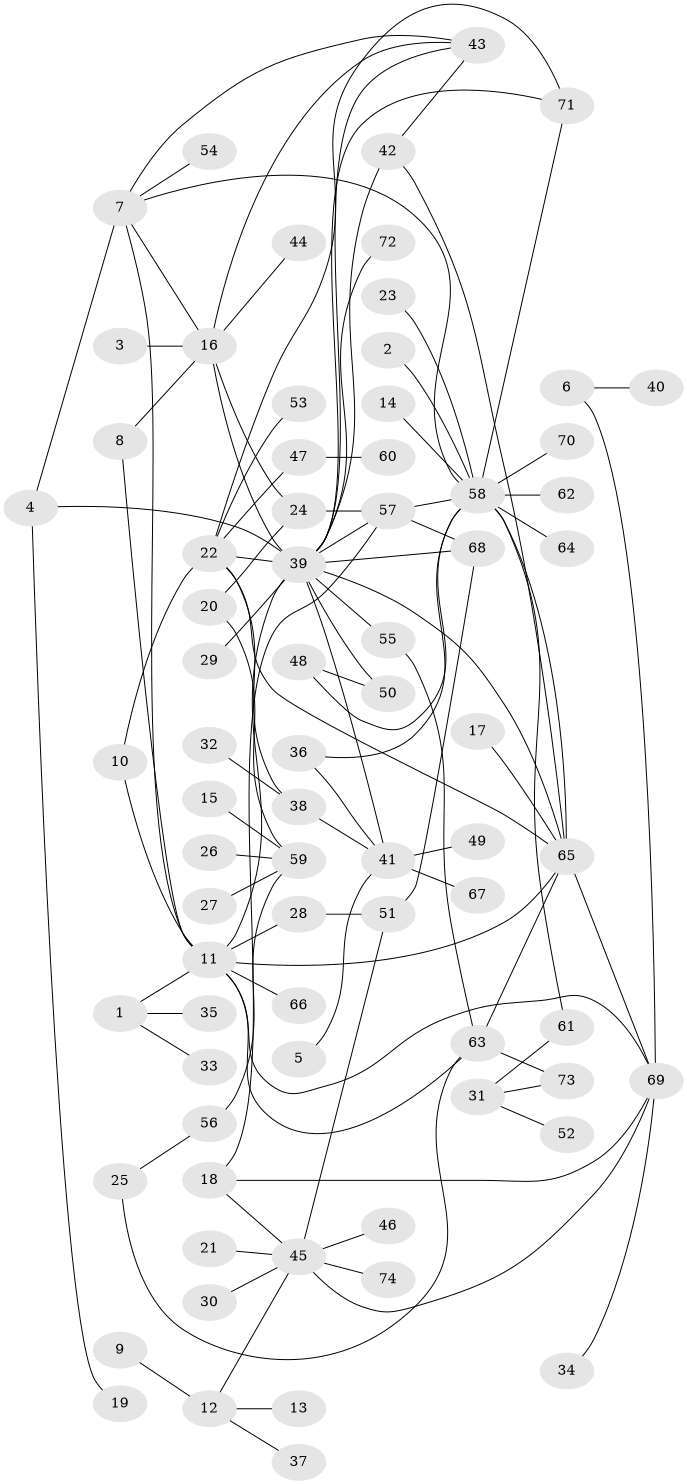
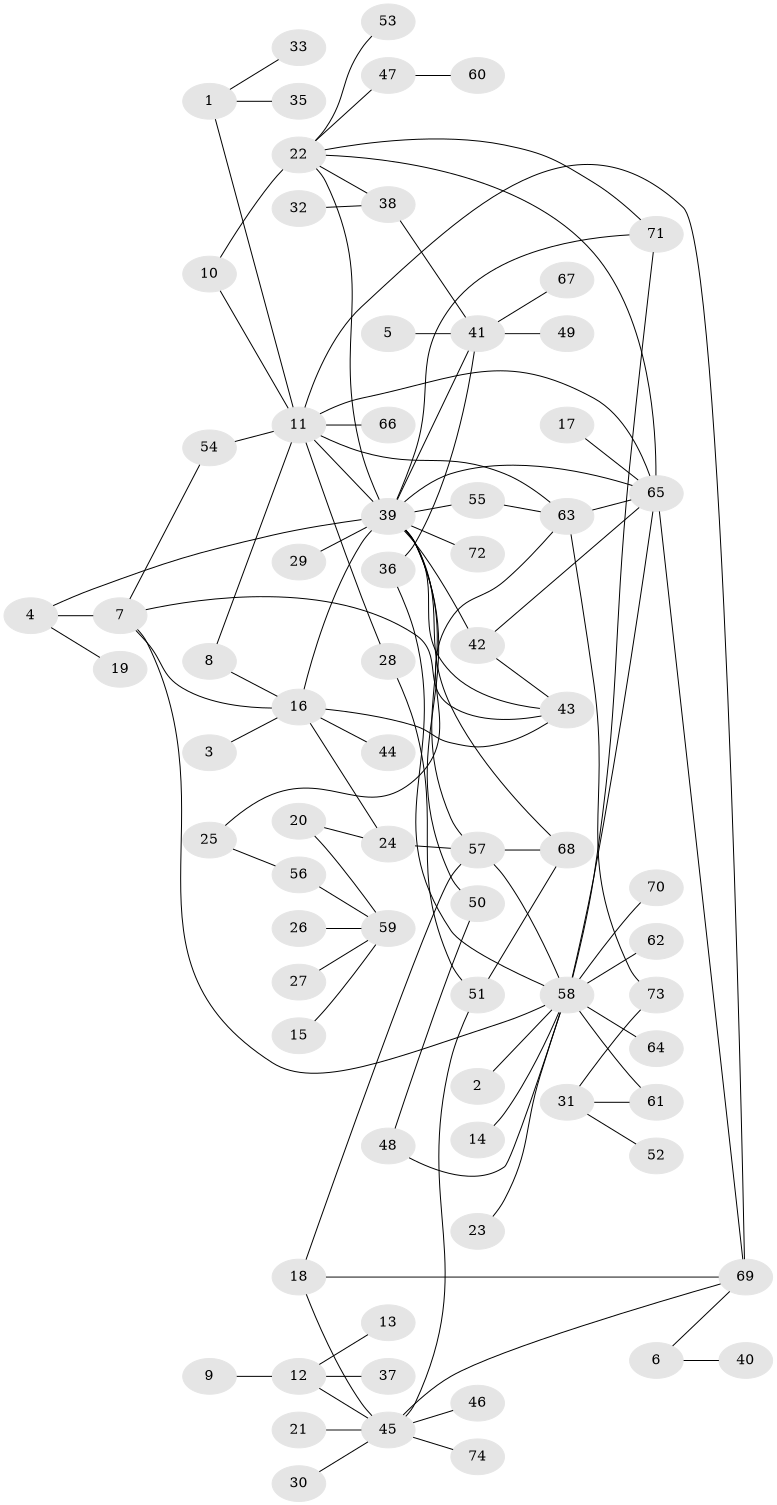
edge "7" -- "11": now "54" -- "11"
node "34": removed
